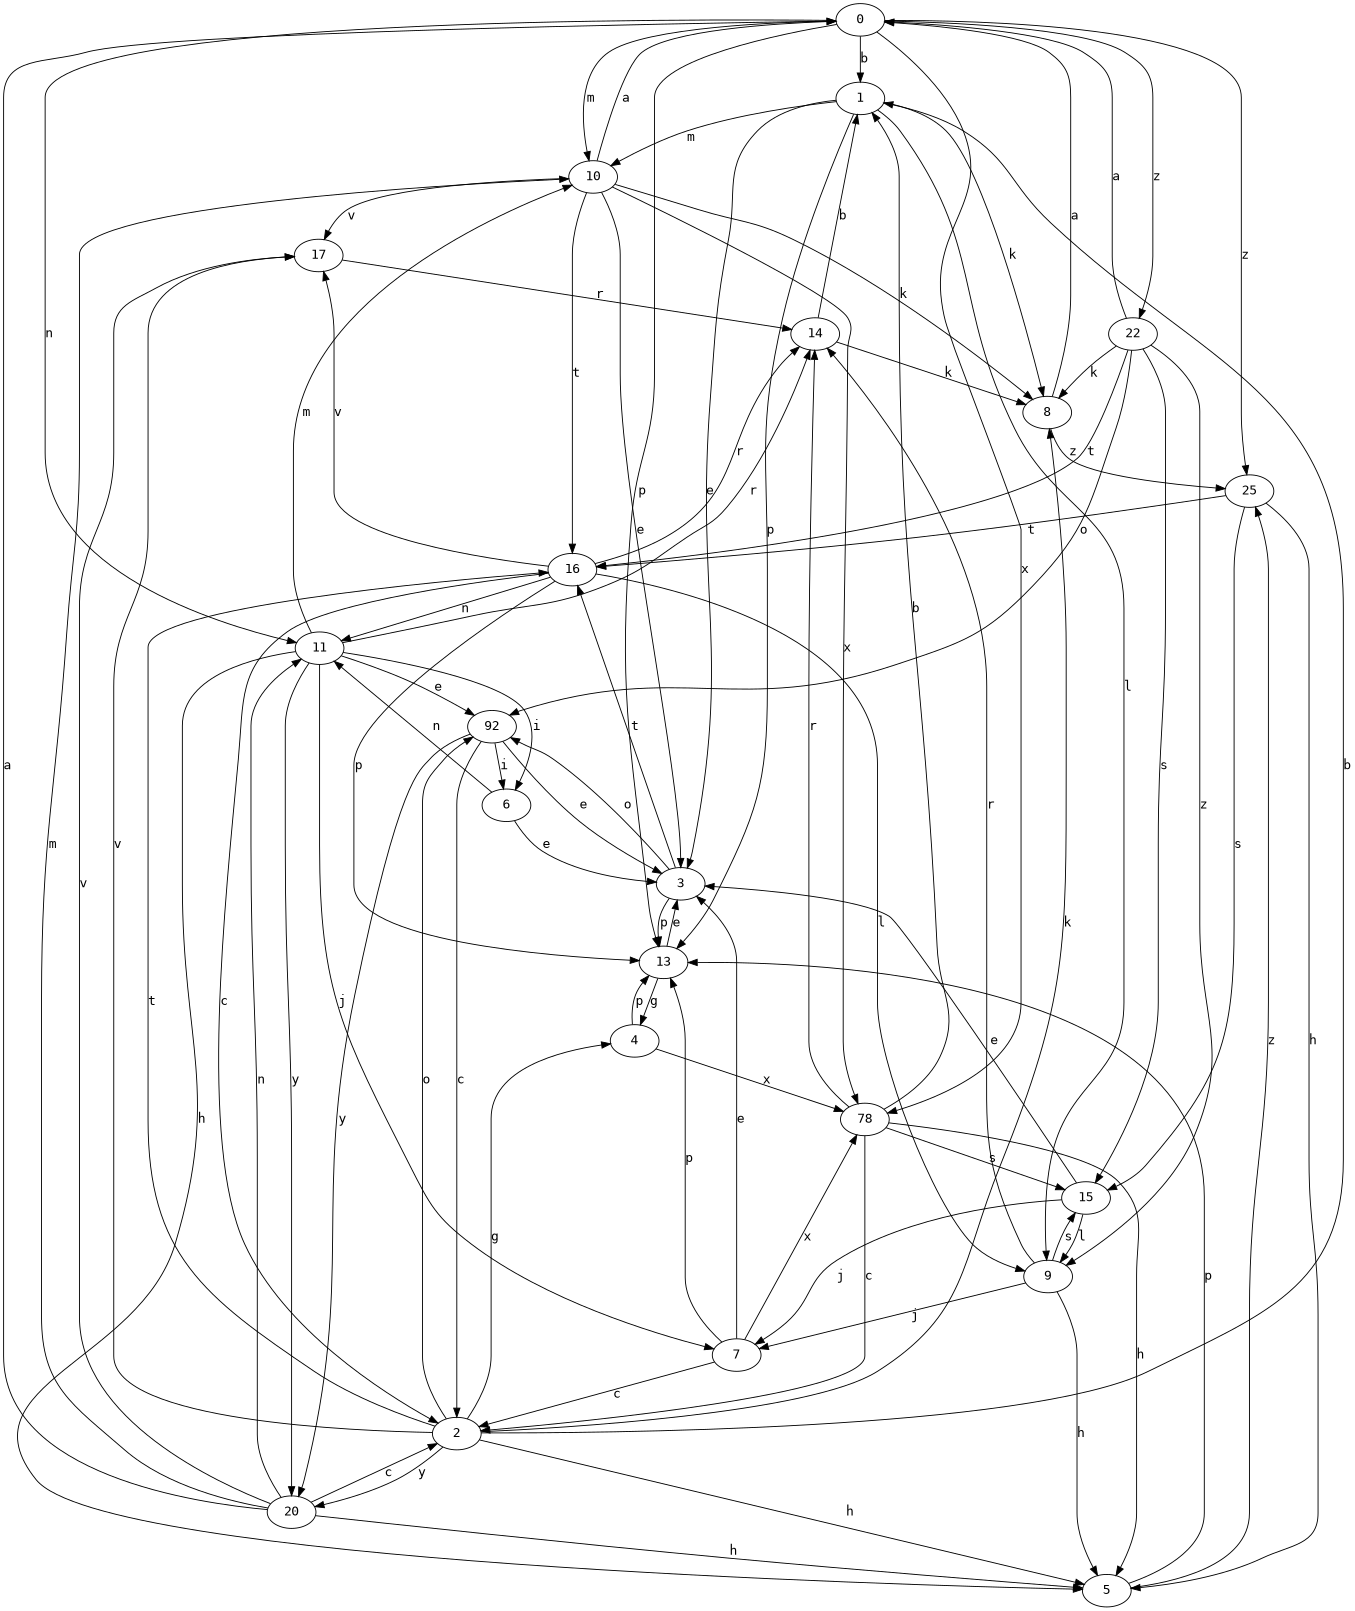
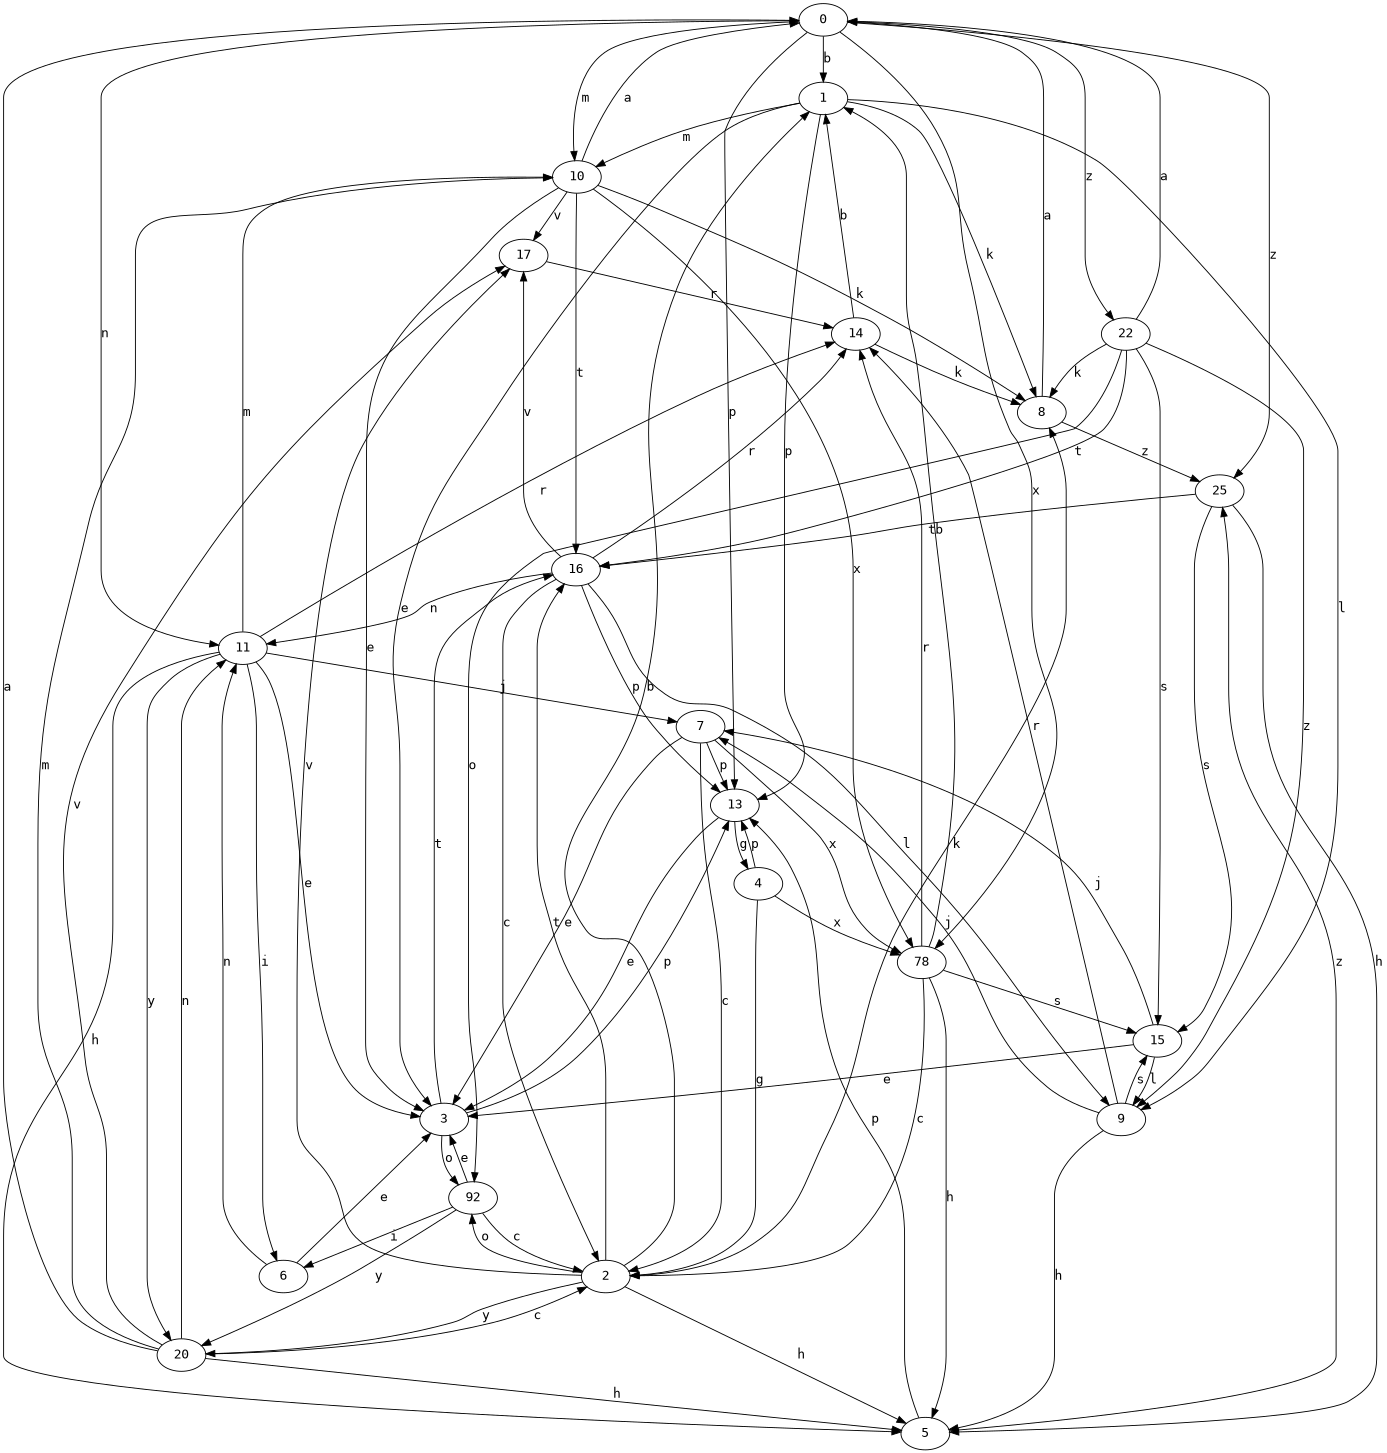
edge "11" -> "92": now "11" -> "3"
edge "2" -> "4": reversed
